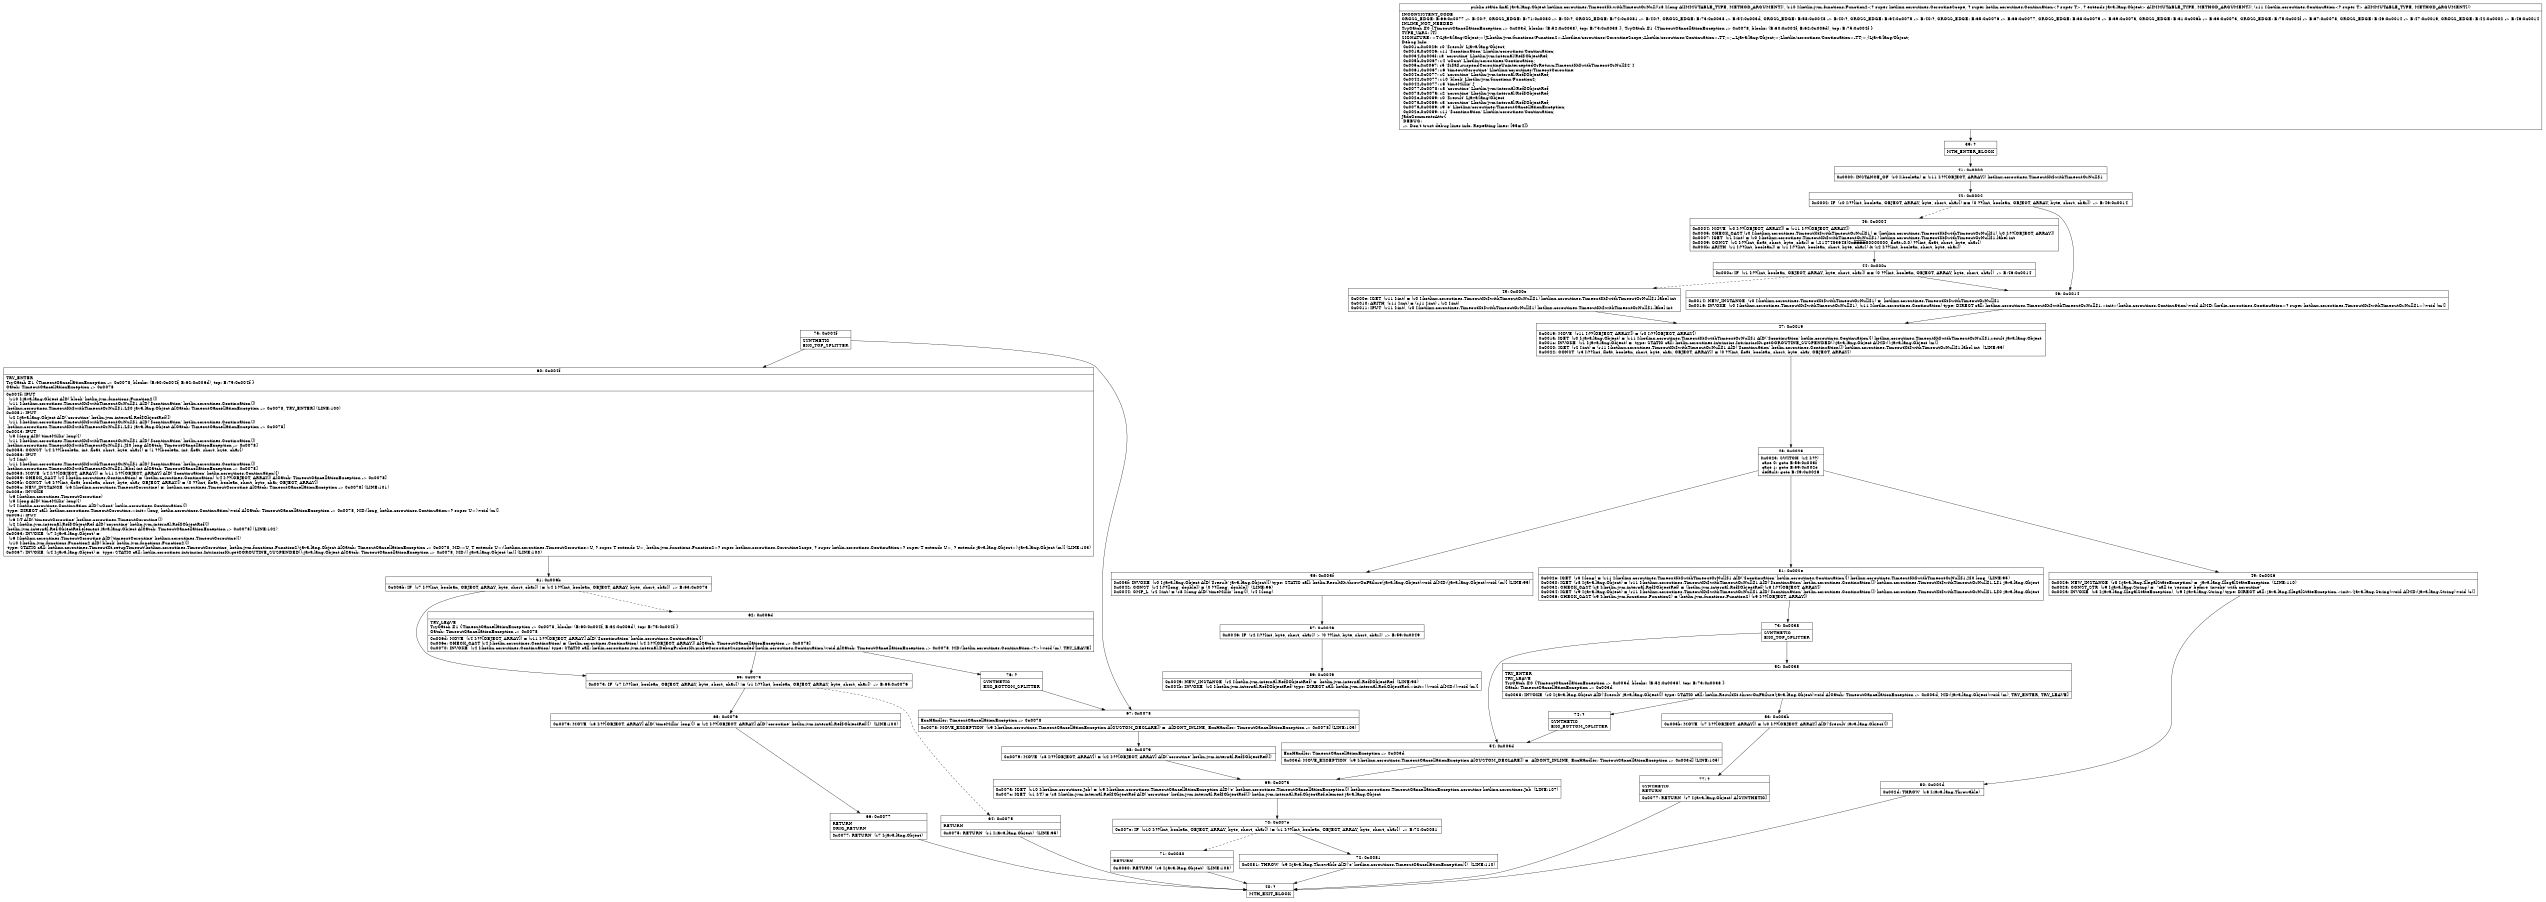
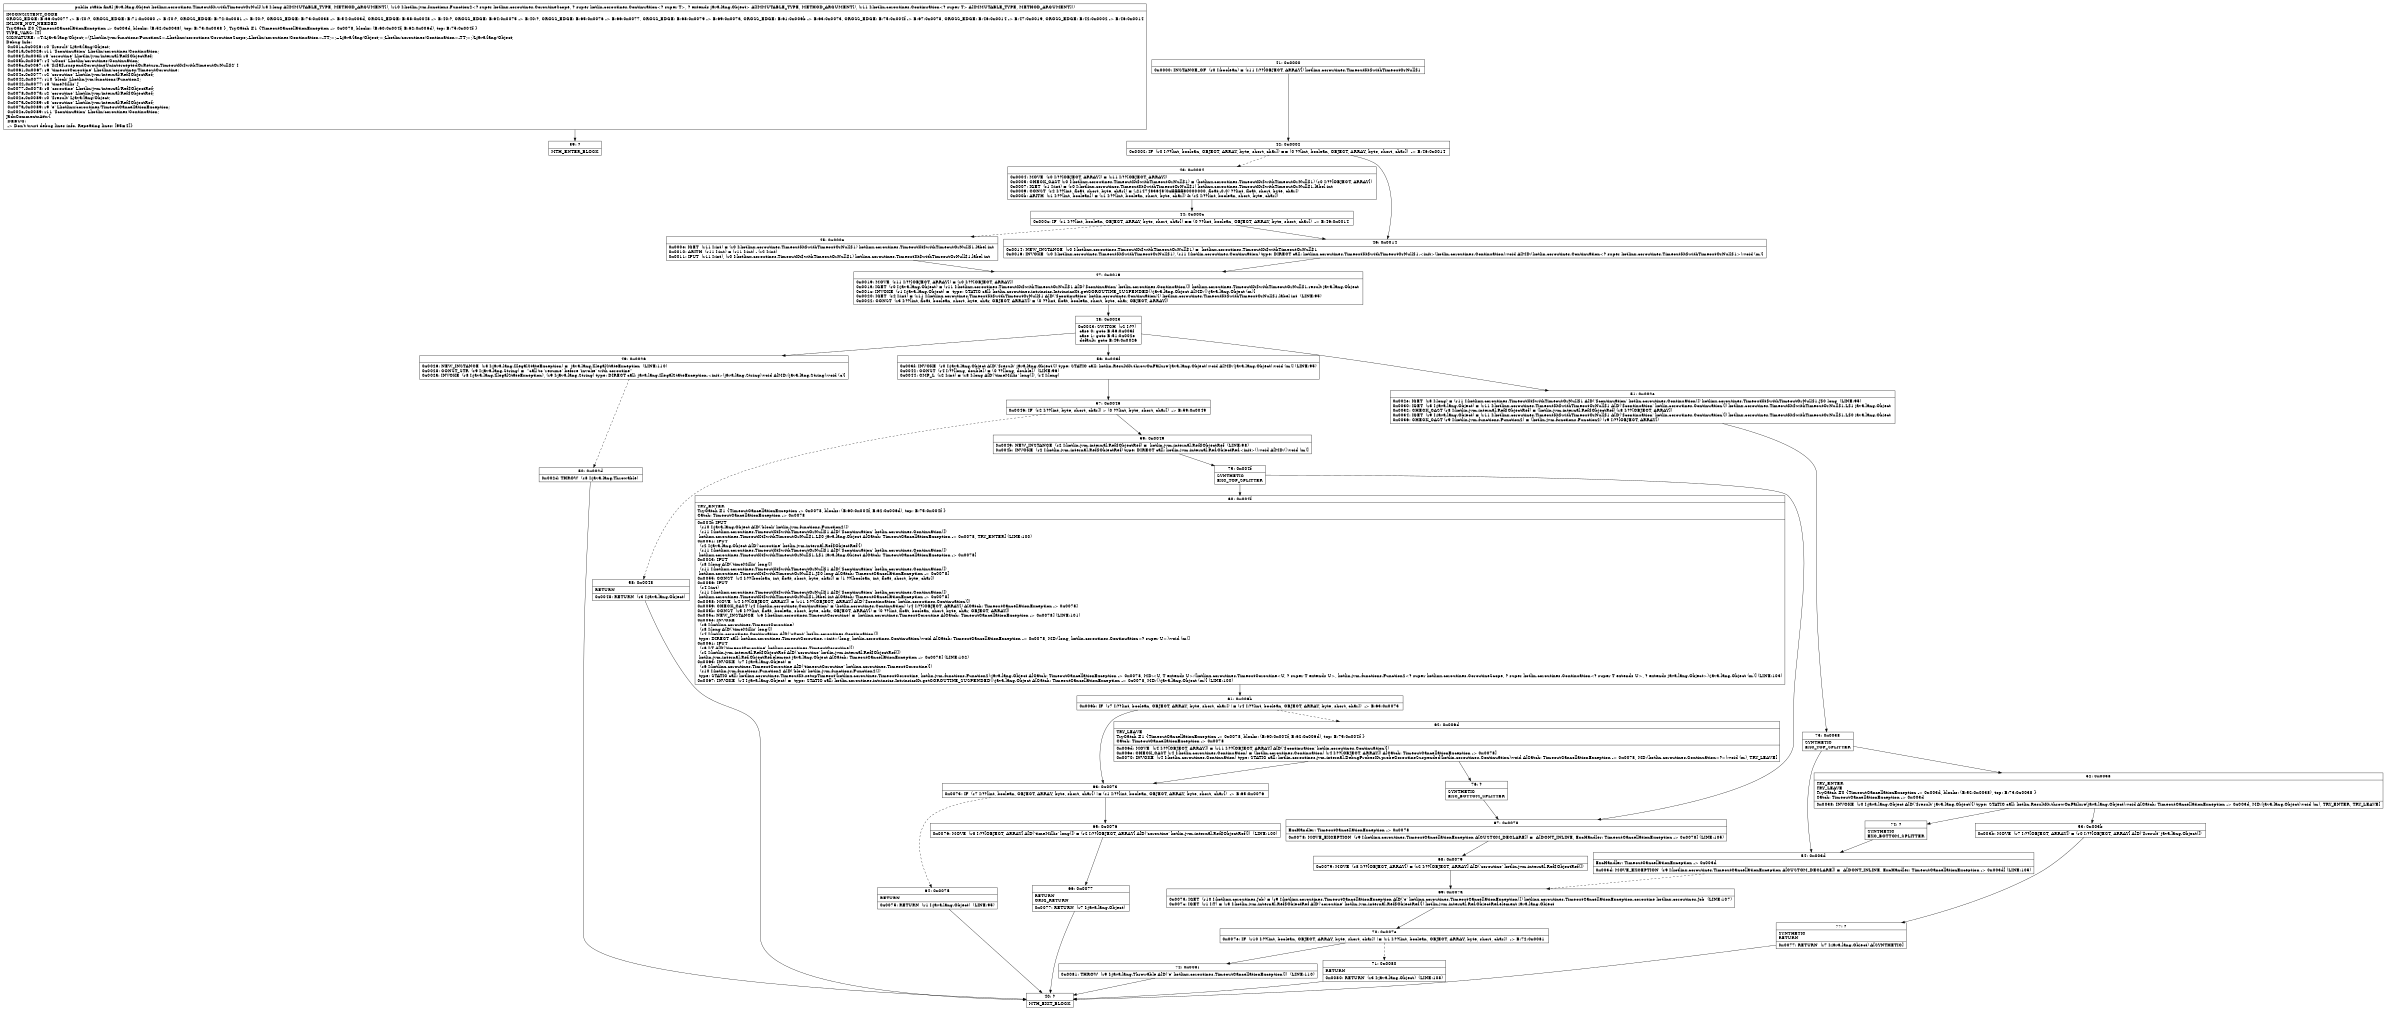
edge "39: ?" -> "41: 0x0000": removed
edge "59: 0x0049" -> "75: 0x004f": added
node "48: 0x0023": text "case 1: goto B:59:0x002e" -> "case 1: goto B:51:0x002e"
node "58: 0x0048": added
edge "49: 0x0026" -> "50: 0x002d": style solid -> dashed
edge "54: 0x003d" -> "69: 0x007a": style solid -> dashed
